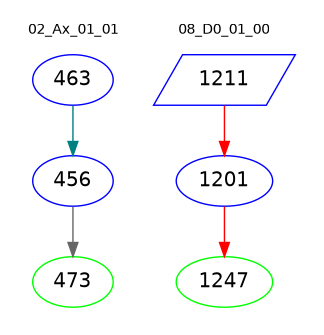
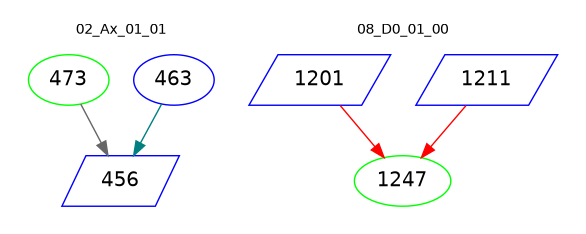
edge "1211" -> "1201": now "1211" -> "1247"
node "456": shape ellipse -> parallelogram
node "1201": shape ellipse -> parallelogram
edge "456" -> "473": reversed
